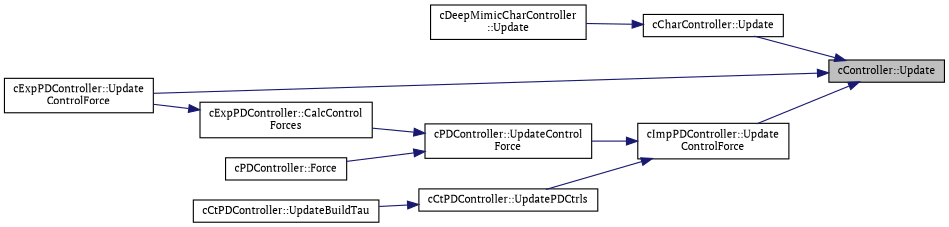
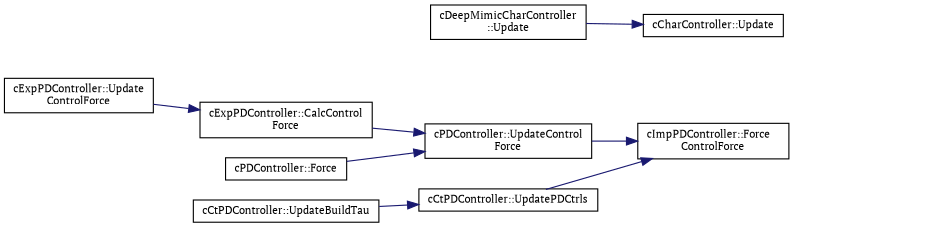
node "cController::Update": removed
node "cExpPDController::CalcControl Forces": label "cExpPDController::CalcControl Forces" -> "cExpPDController::CalcControl Force"
node "cImpPDController::Update ControlForce": label "cImpPDController::Update ControlForce" -> "cImpPDController::Force ControlForce"
